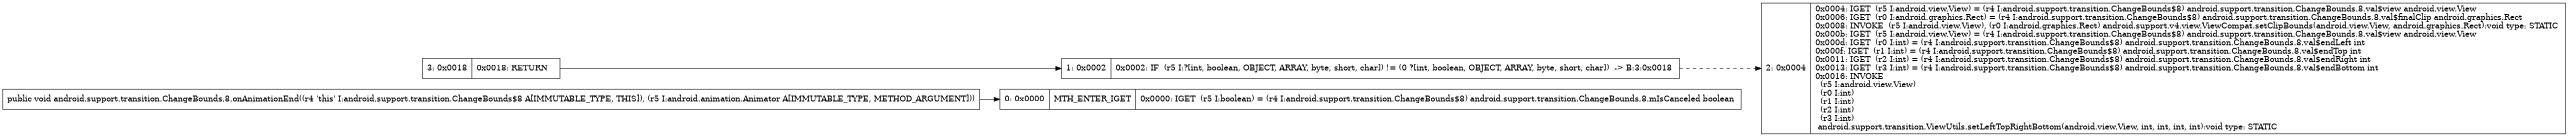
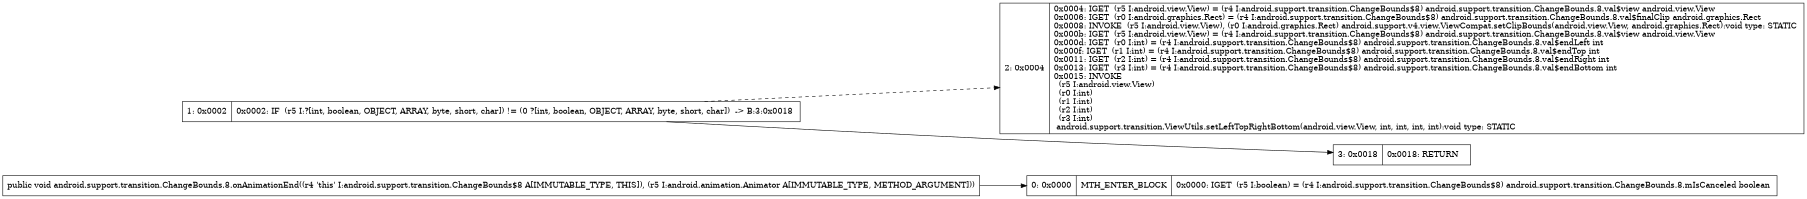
edge "3: 0x0018" -> "1: 0x0002": reversed
node "2: 0x0004": text "0x0016: INVOKE" -> "0x0015: INVOKE"
node "0: 0x0000": text "MTH_ENTER_IGET" -> "MTH_ENTER_BLOCK"
